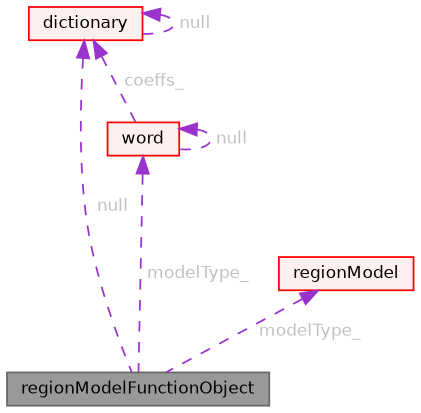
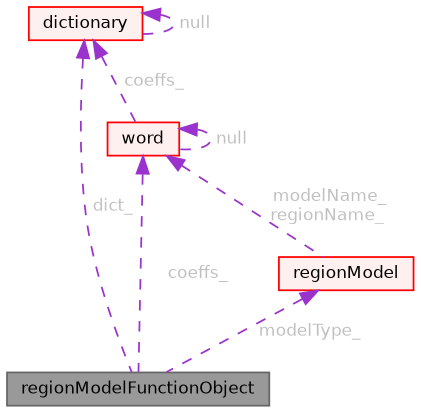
edge "regionModelFunctionObject" -> "dictionary": label " null" -> " dict_"
edge "regionModel" -> "word": added, label "modelName_ regionName_"
edge "regionModelFunctionObject" -> "word": label " modelType_" -> " coeffs_"
